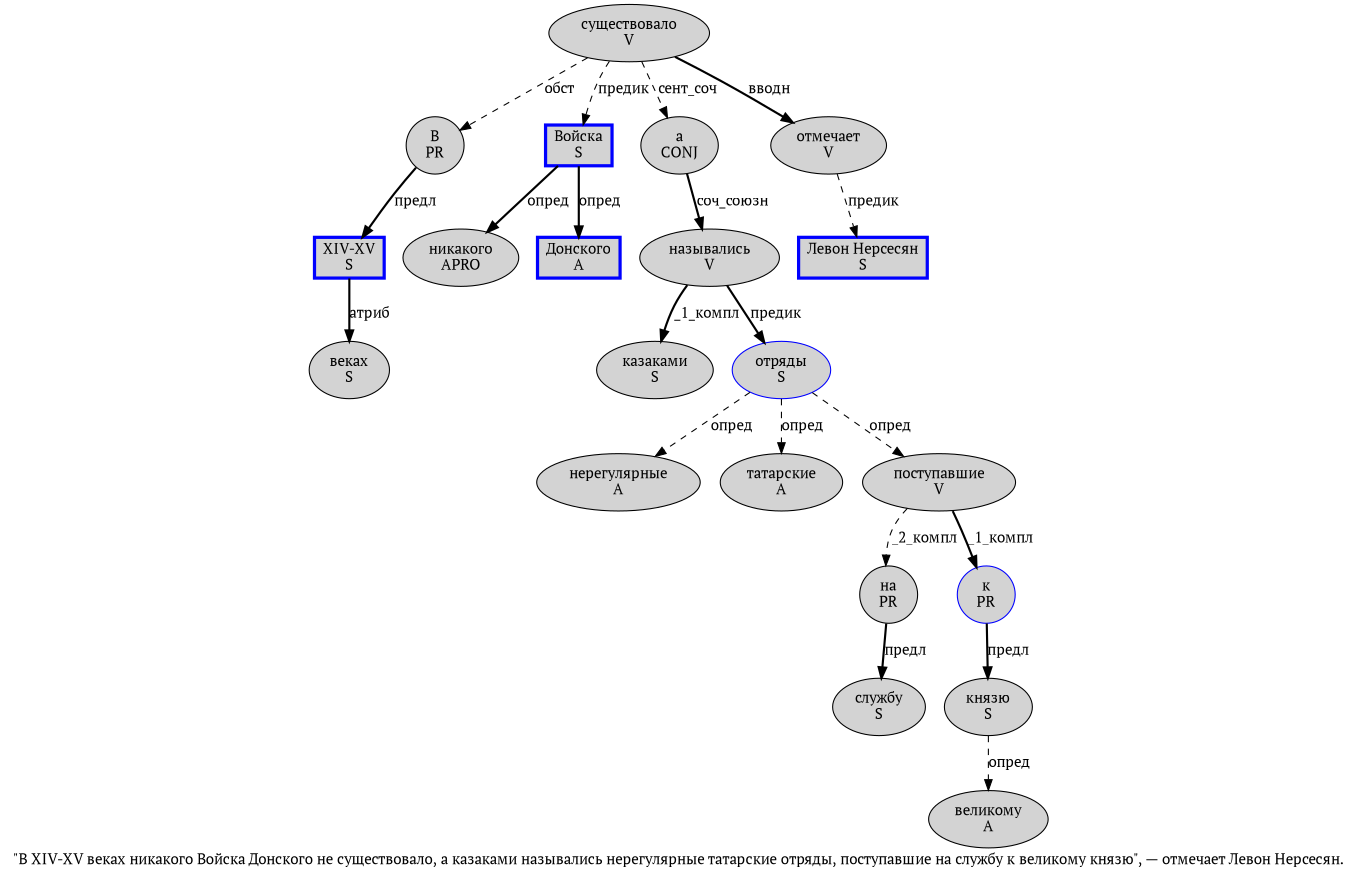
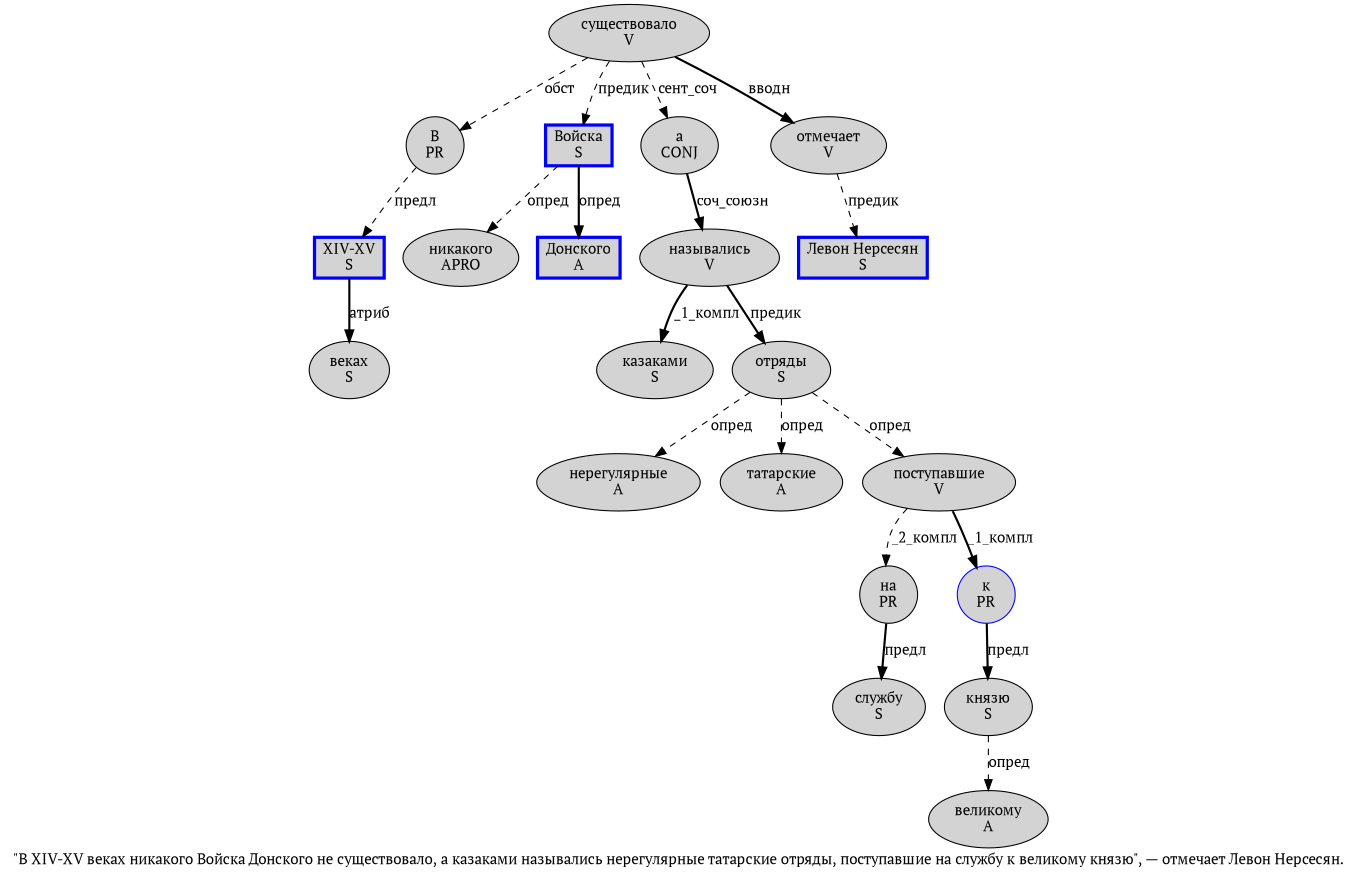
edge "Войска S" -> "никакого APRO": style bold -> dashed
edge "В PR" -> "XIV-XV S": style bold -> dashed
node "отряды S": color blue -> black
